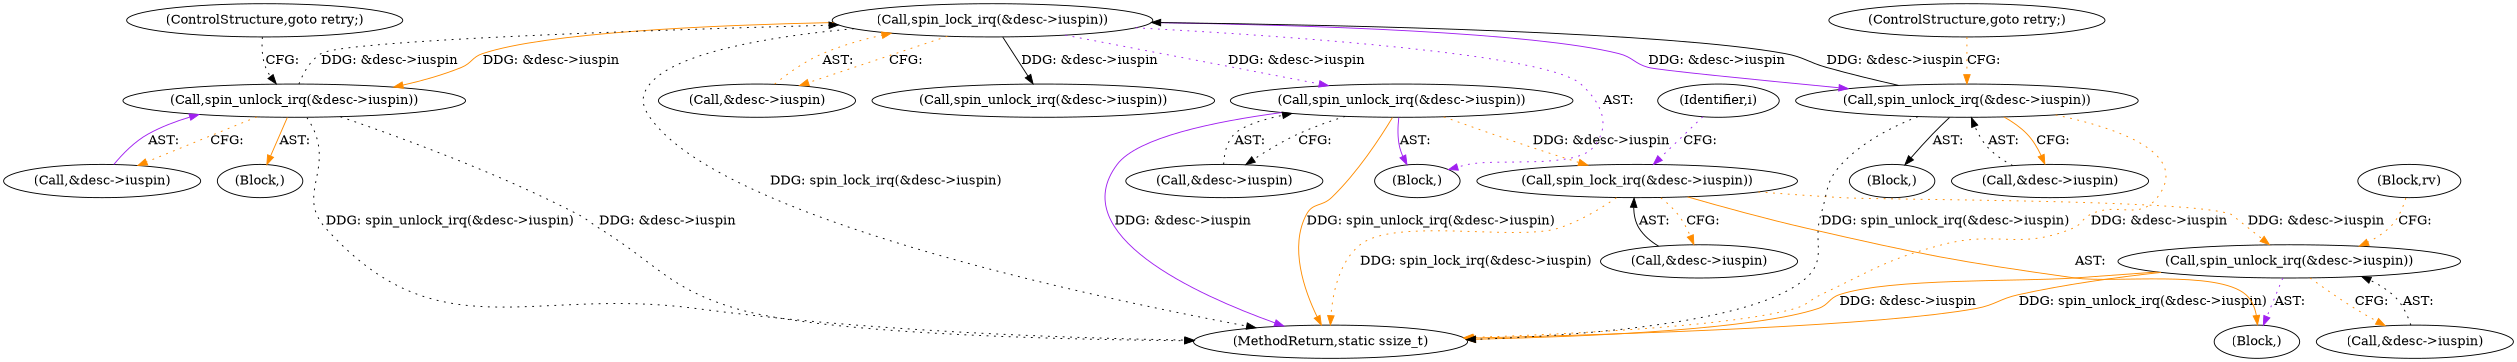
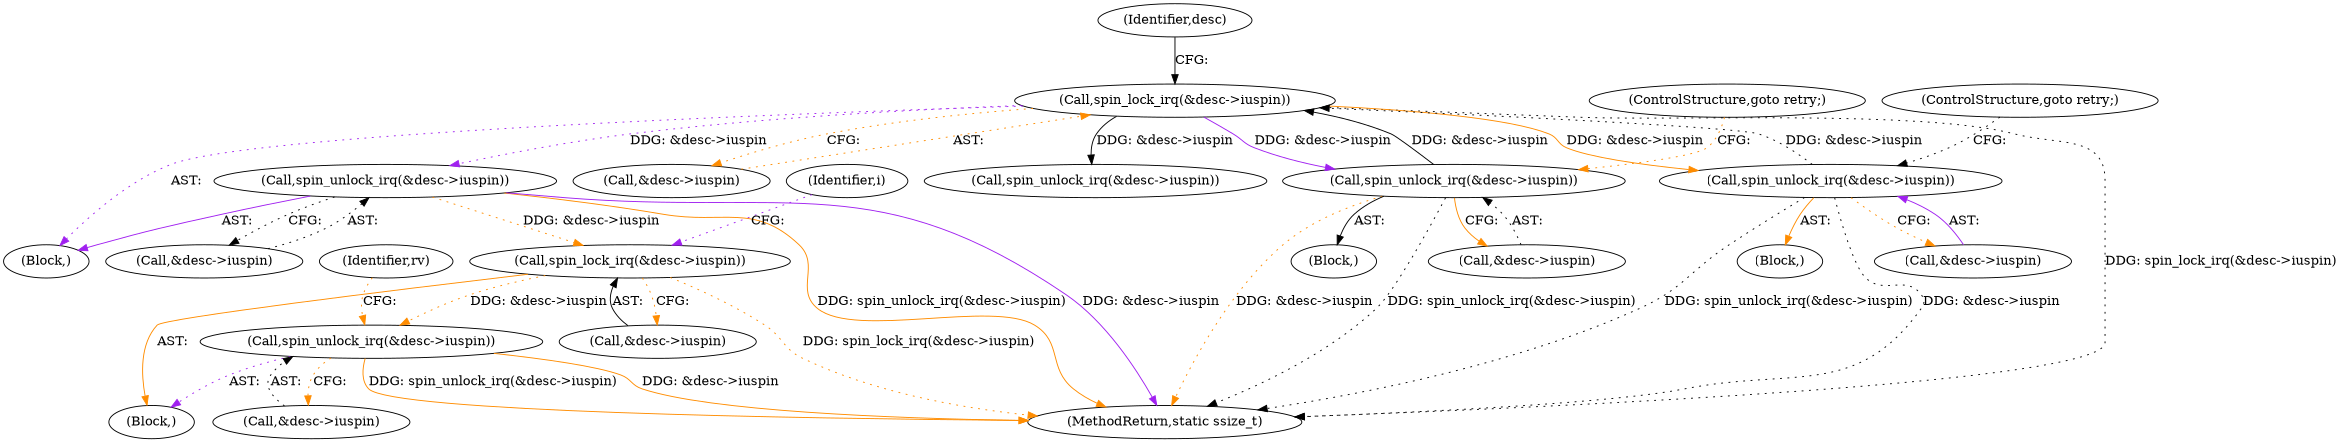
node "(Identifier,desc)": added
node "(Block,rv)": label "(Block,rv)" -> "(Identifier,rv)"
